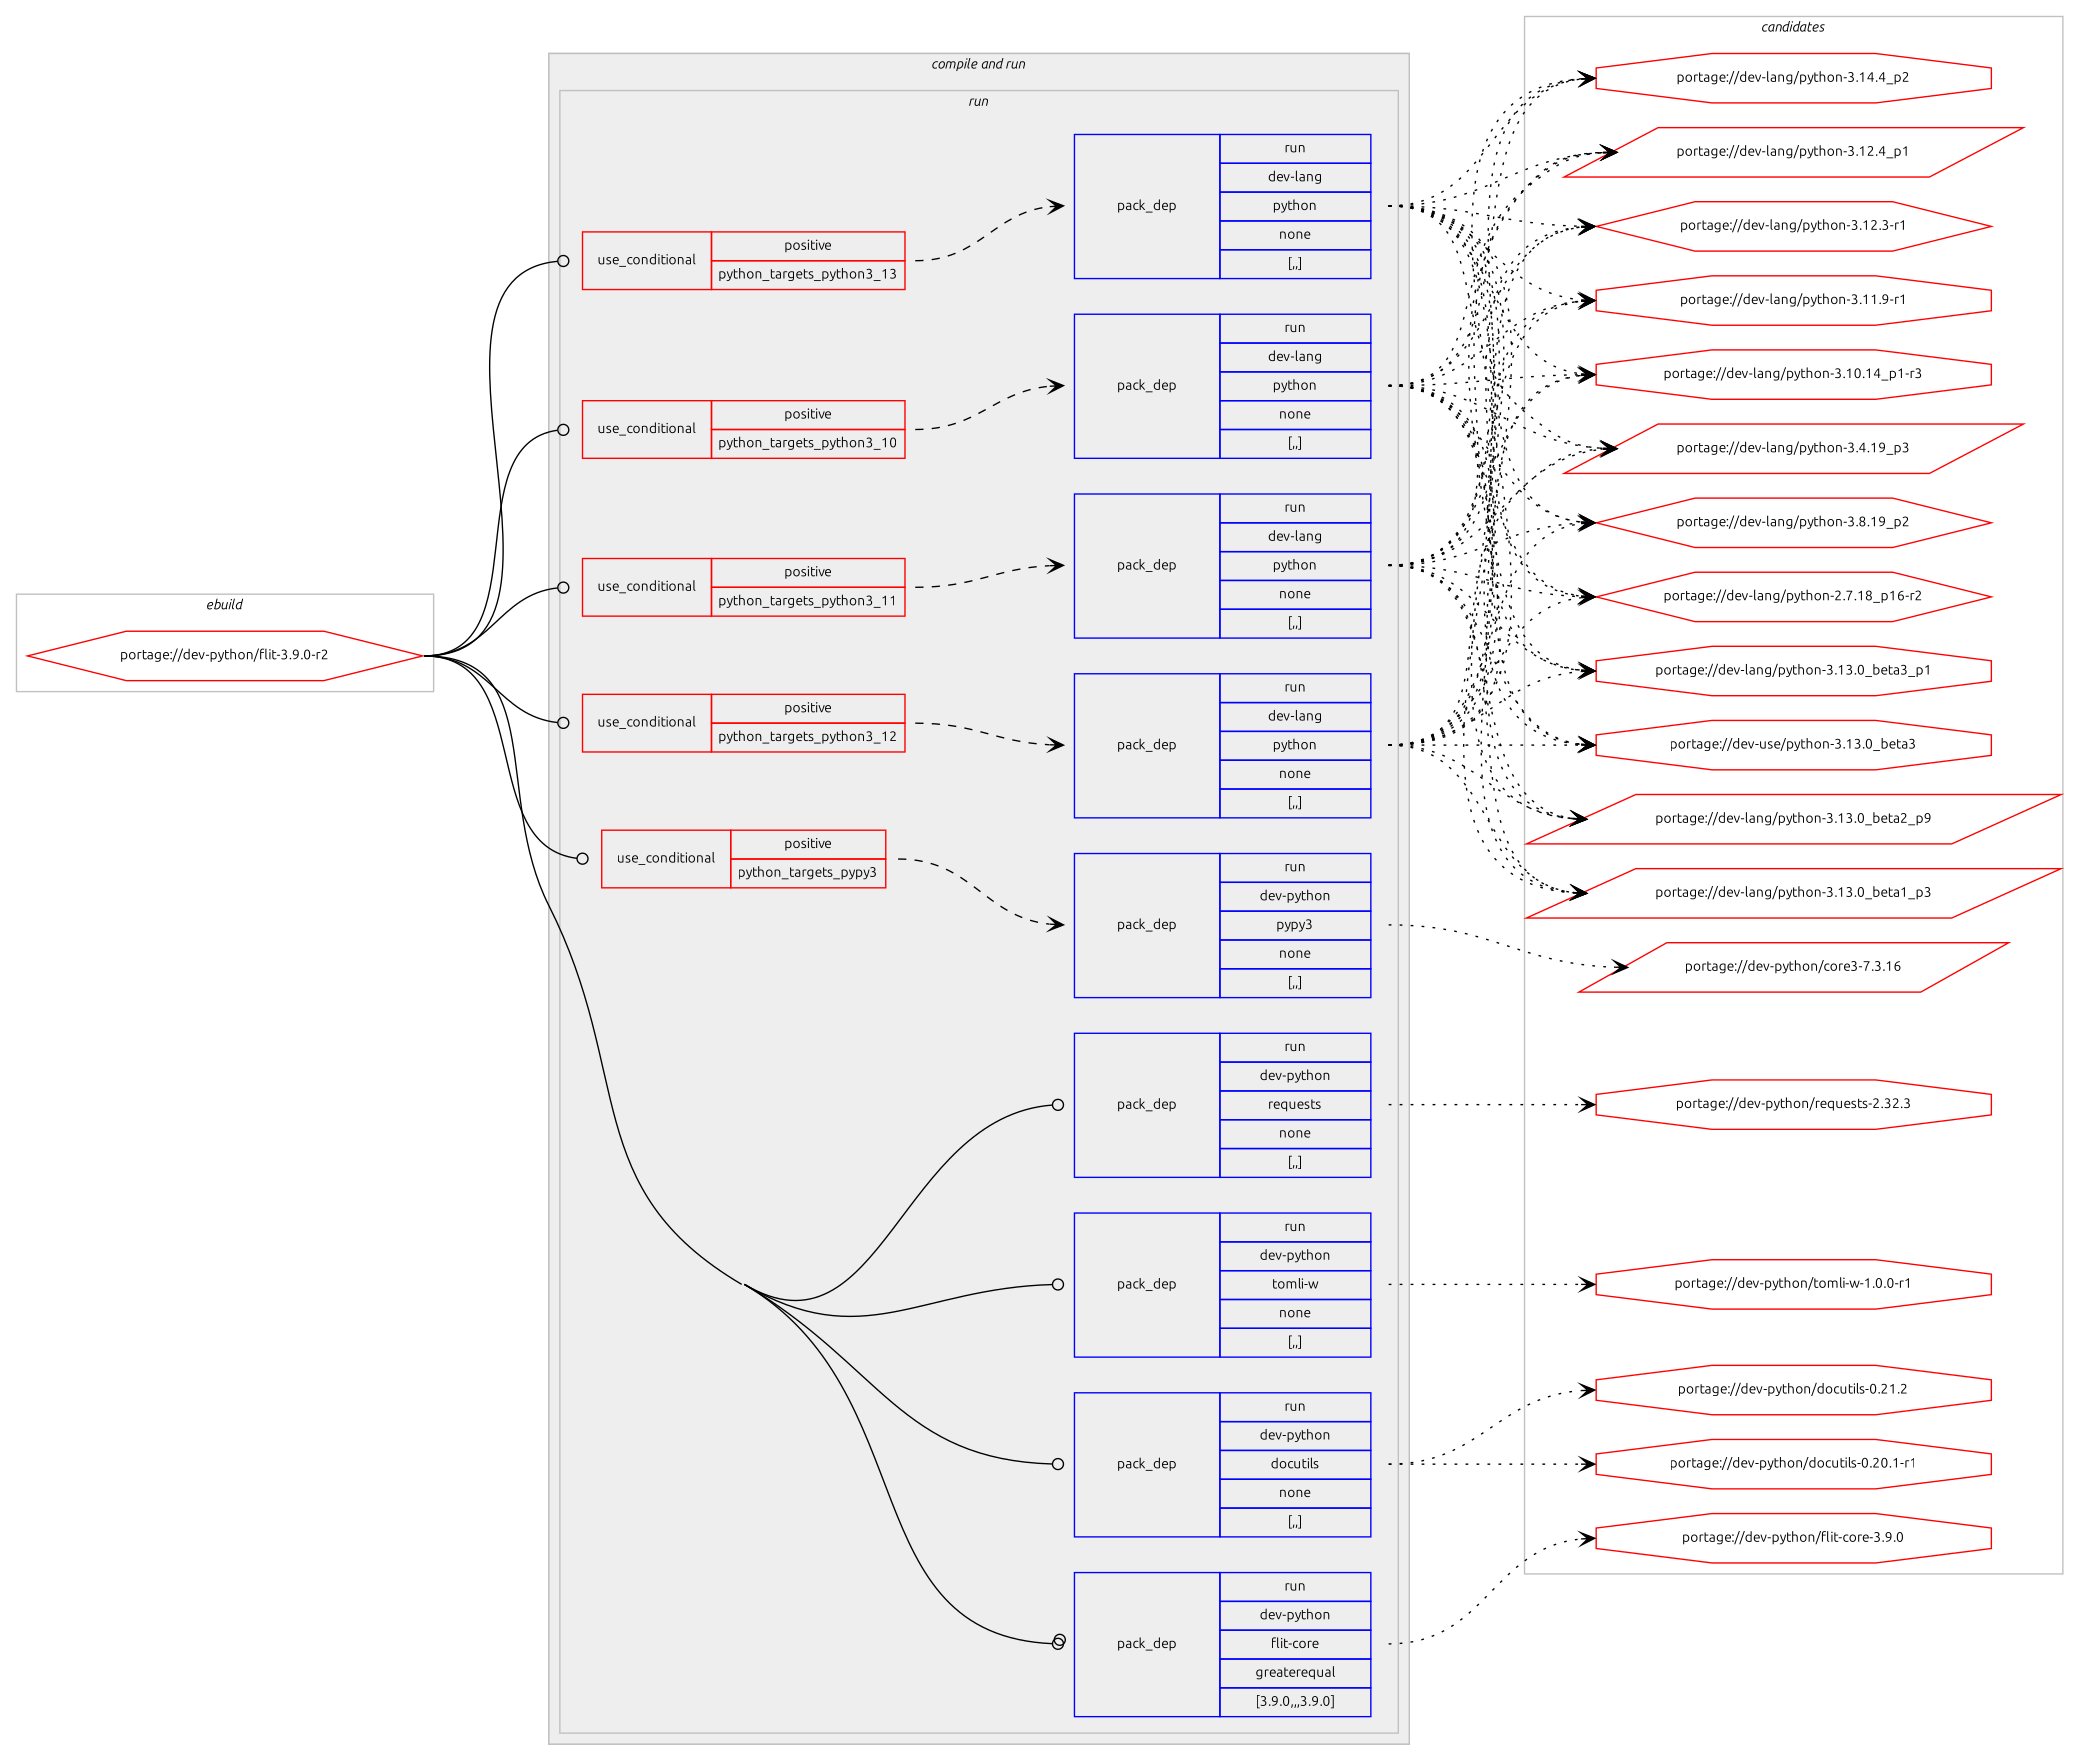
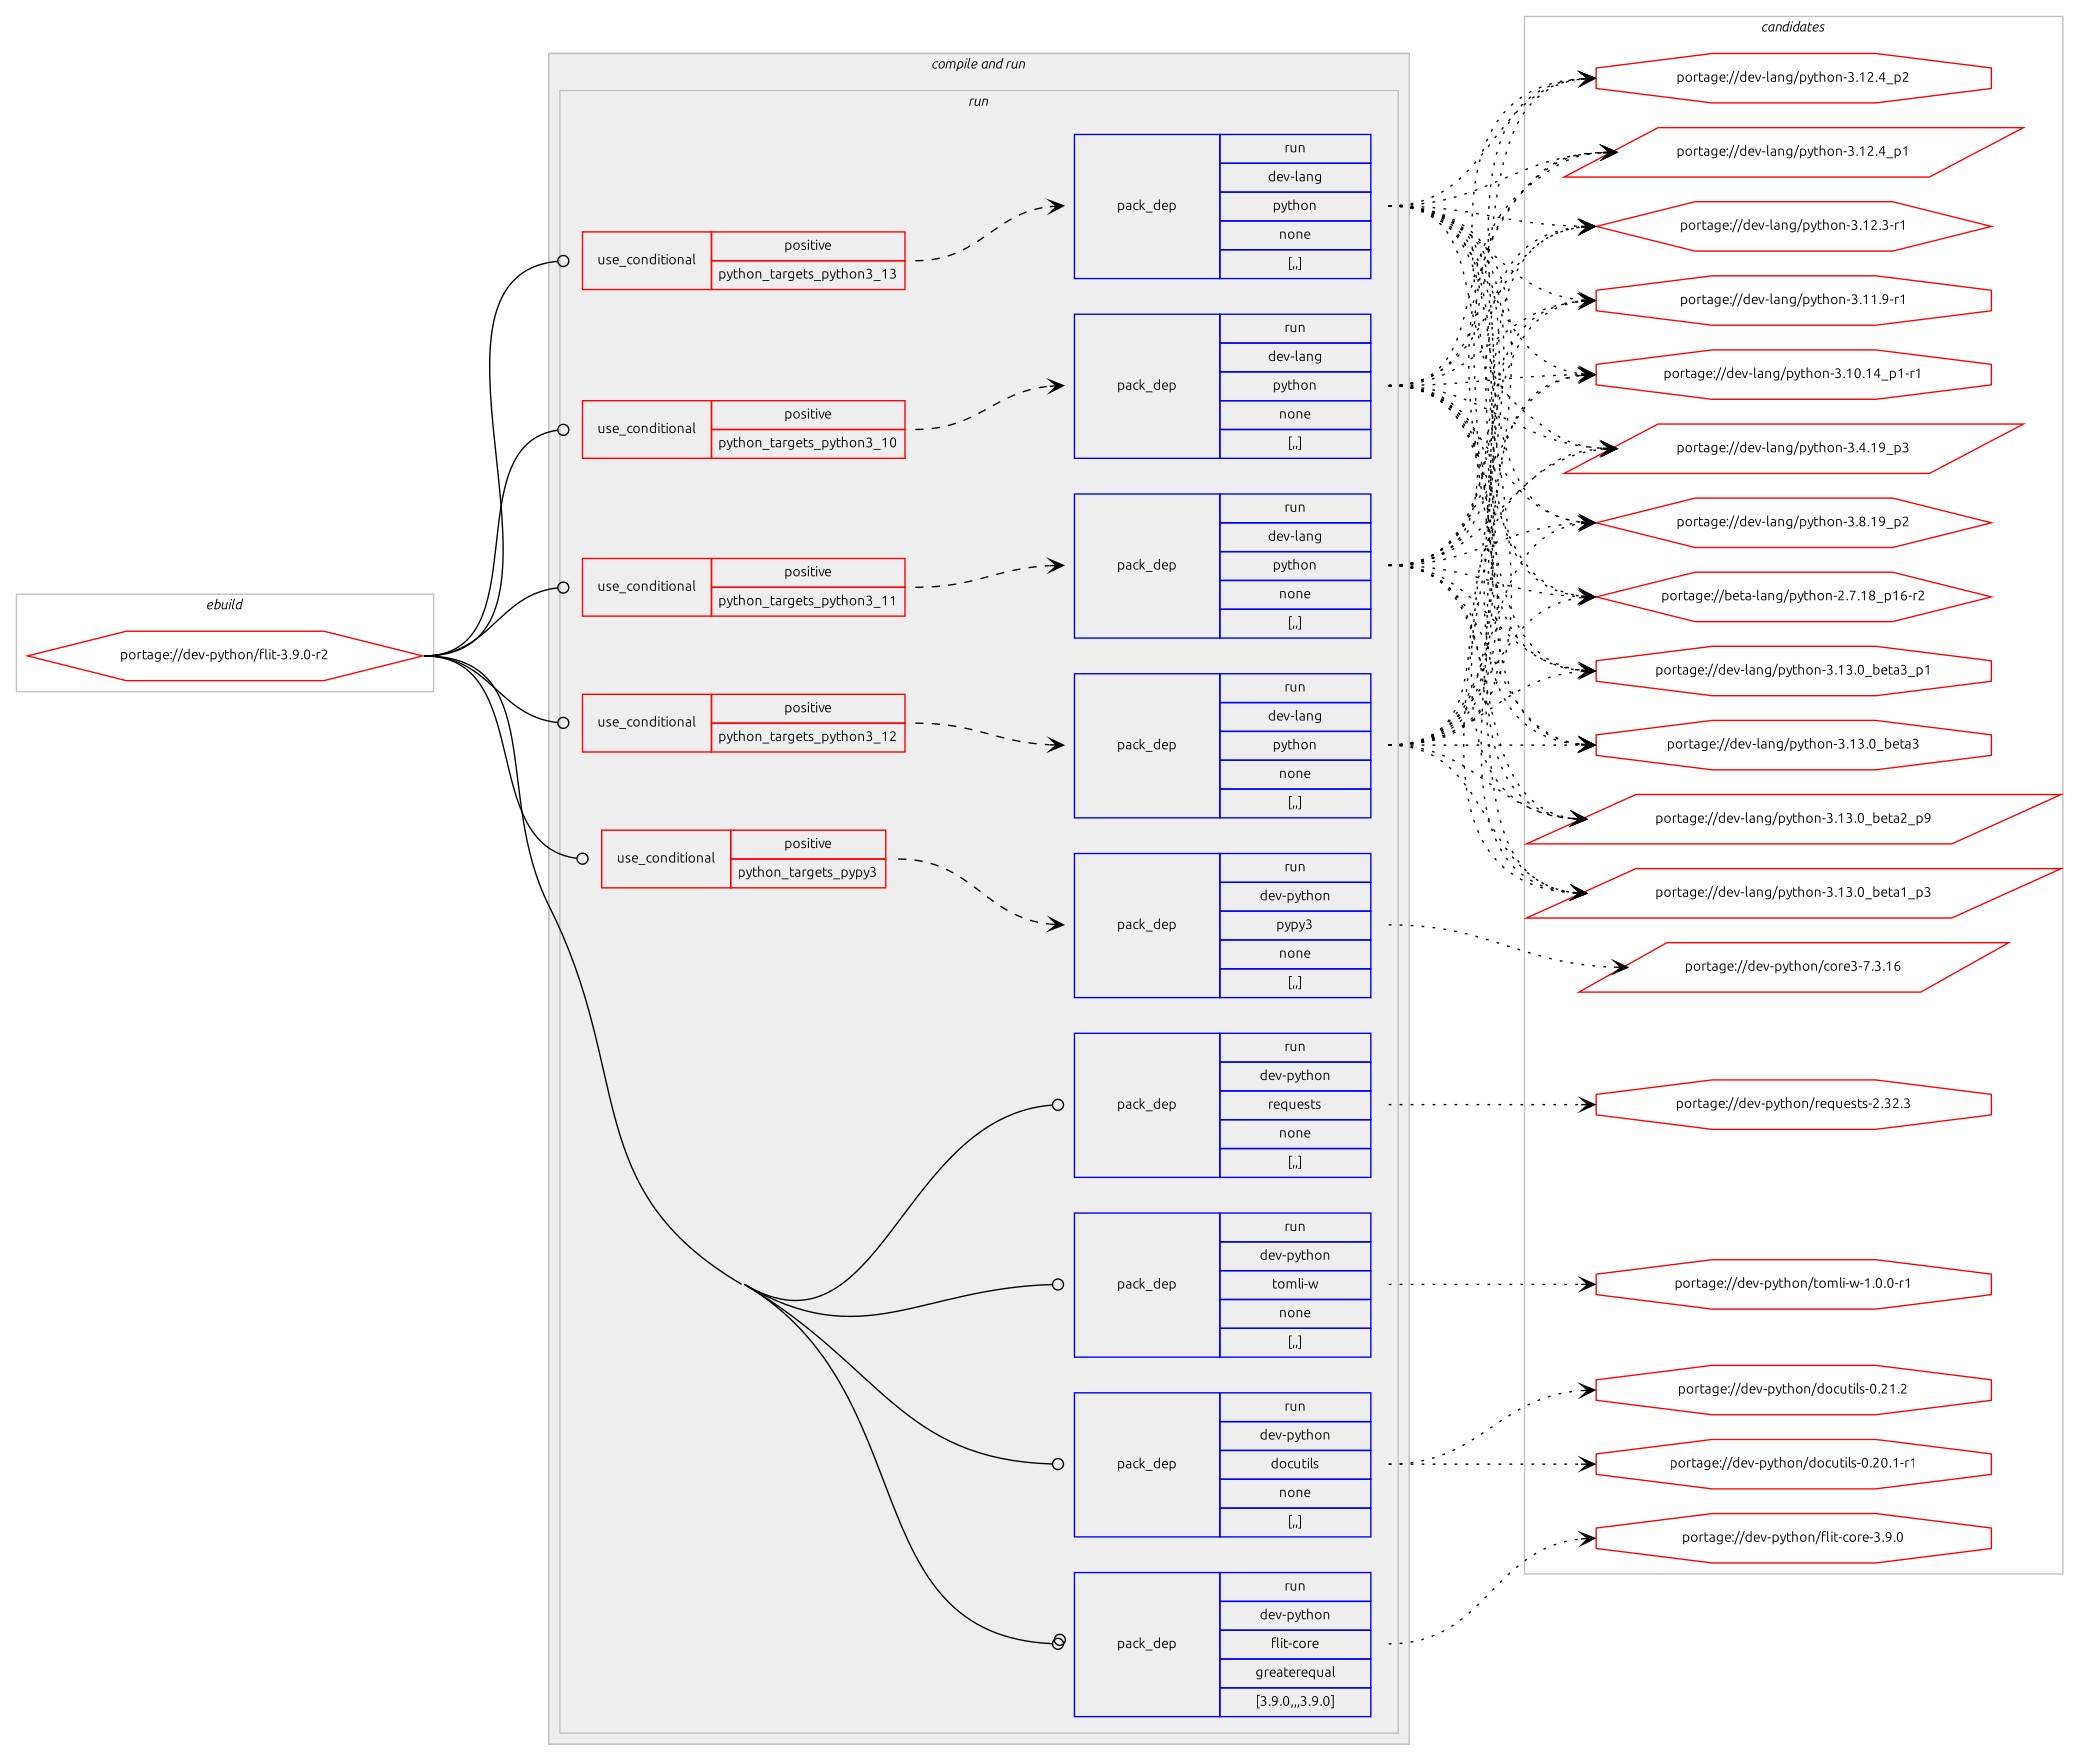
node "portage://dev-lang/python-3.14.4_p2": label "portage://dev-lang/python-3.14.4_p2" -> "portage://dev-lang/python-3.12.4_p2"
node "portage://dev-lang/python-3.10.14_p1-r3": label "portage://dev-lang/python-3.10.14_p1-r3" -> "portage://dev-lang/python-3.10.14_p1-r1"
node "portage://dev-lang/python-2.7.18_p16-r2": label "portage://dev-lang/python-2.7.18_p16-r2" -> "portage://beta-lang/python-2.7.18_p16-r2"
node "portage://dev-use/python-3.13.0_beta3": label "portage://dev-use/python-3.13.0_beta3" -> "portage://dev-lang/python-3.13.0_beta3"
